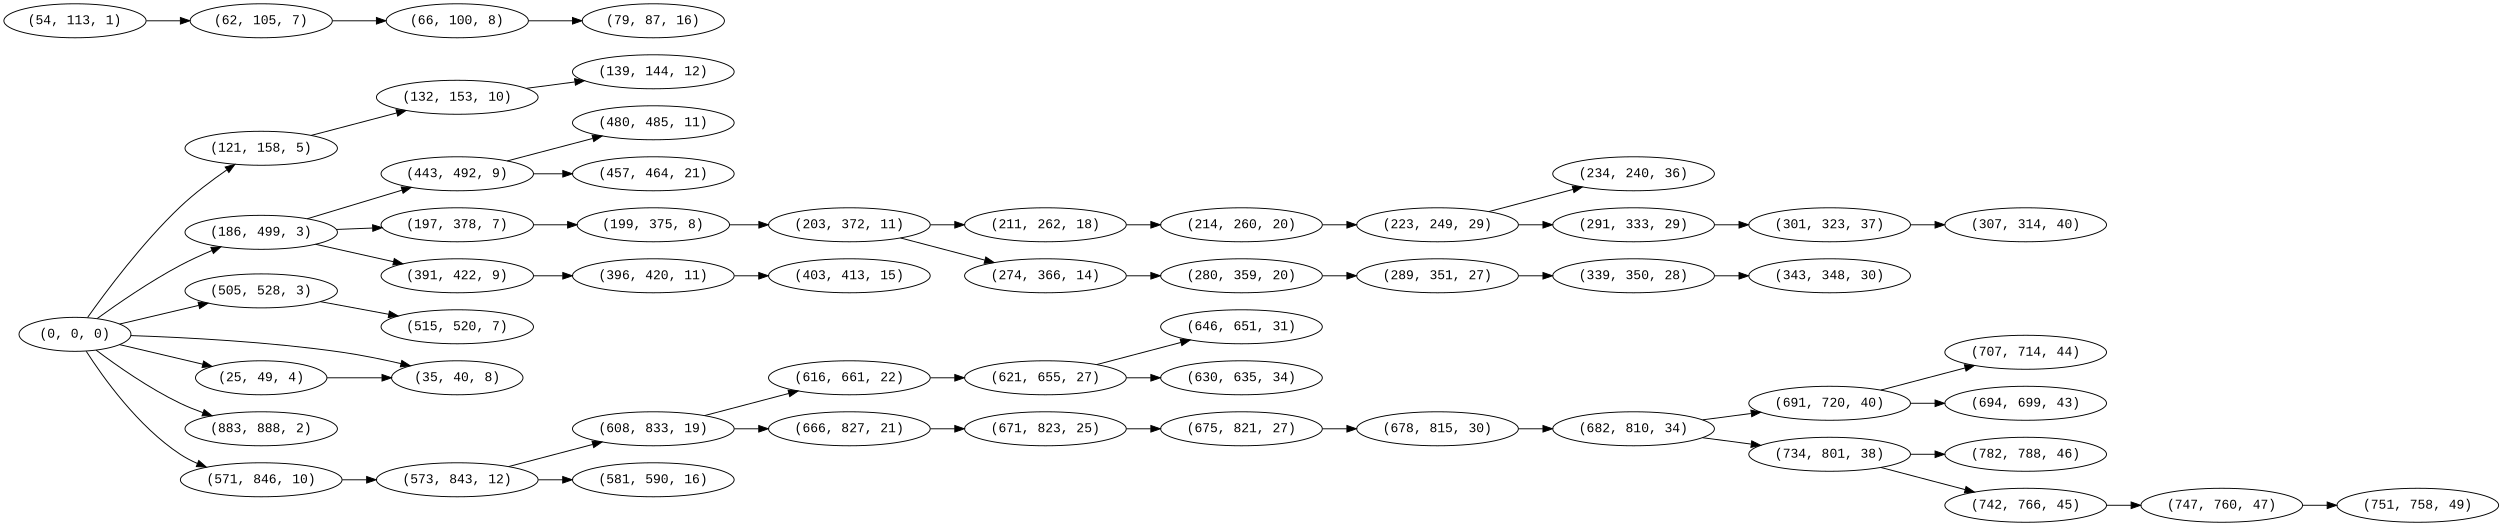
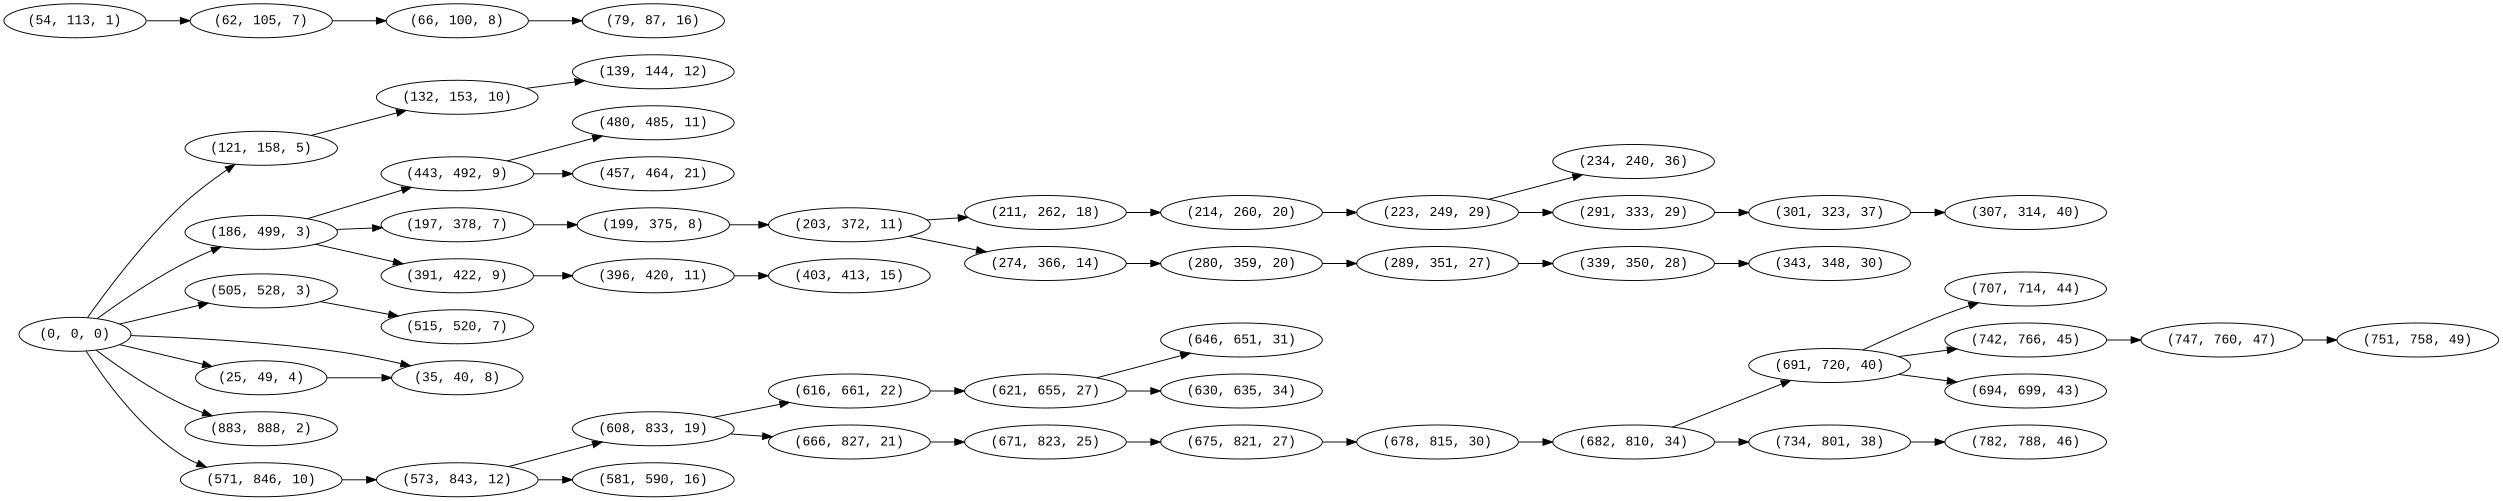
edge "(734, 801, 38)" -> "(742, 766, 45)": now "(691, 720, 40)" -> "(742, 766, 45)"
